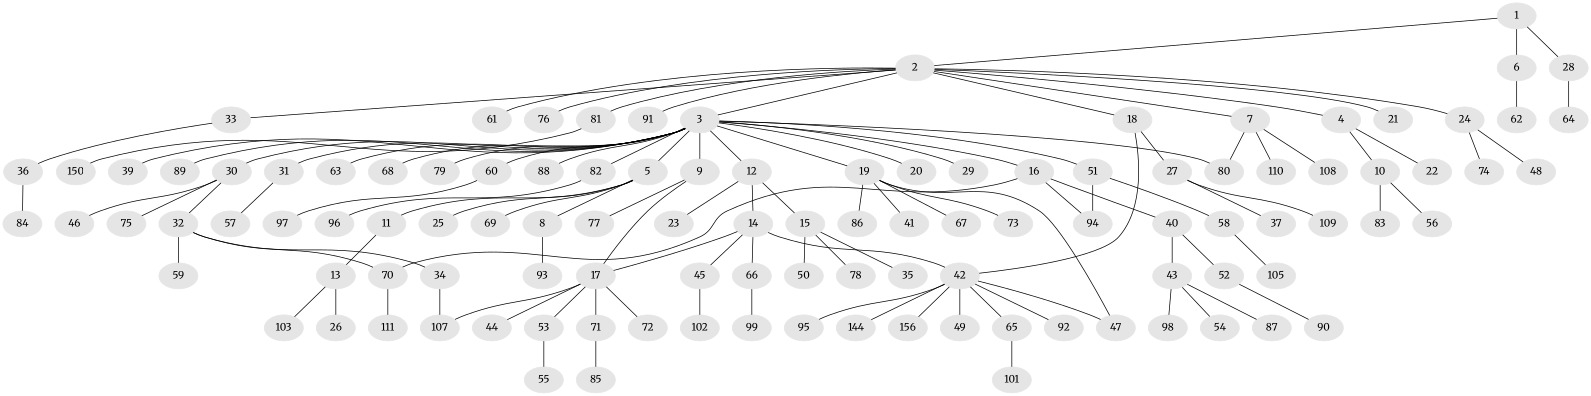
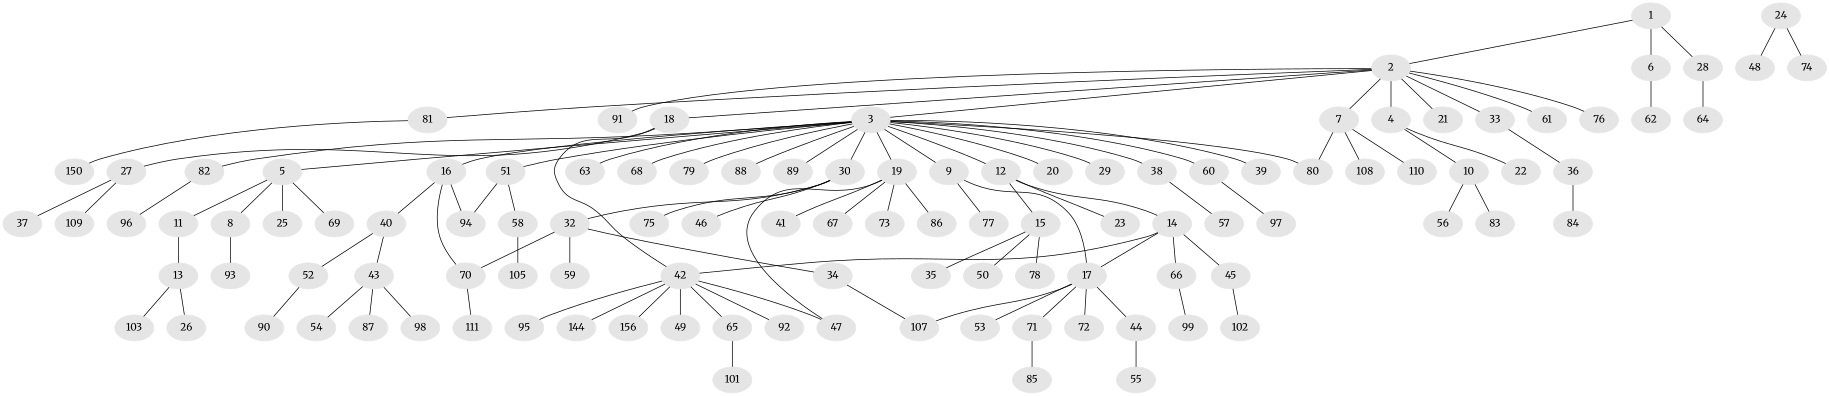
edge "2" -- "24": removed
node "31": label "31" -> "38"
edge "53" -- "55": now "44" -- "55"
